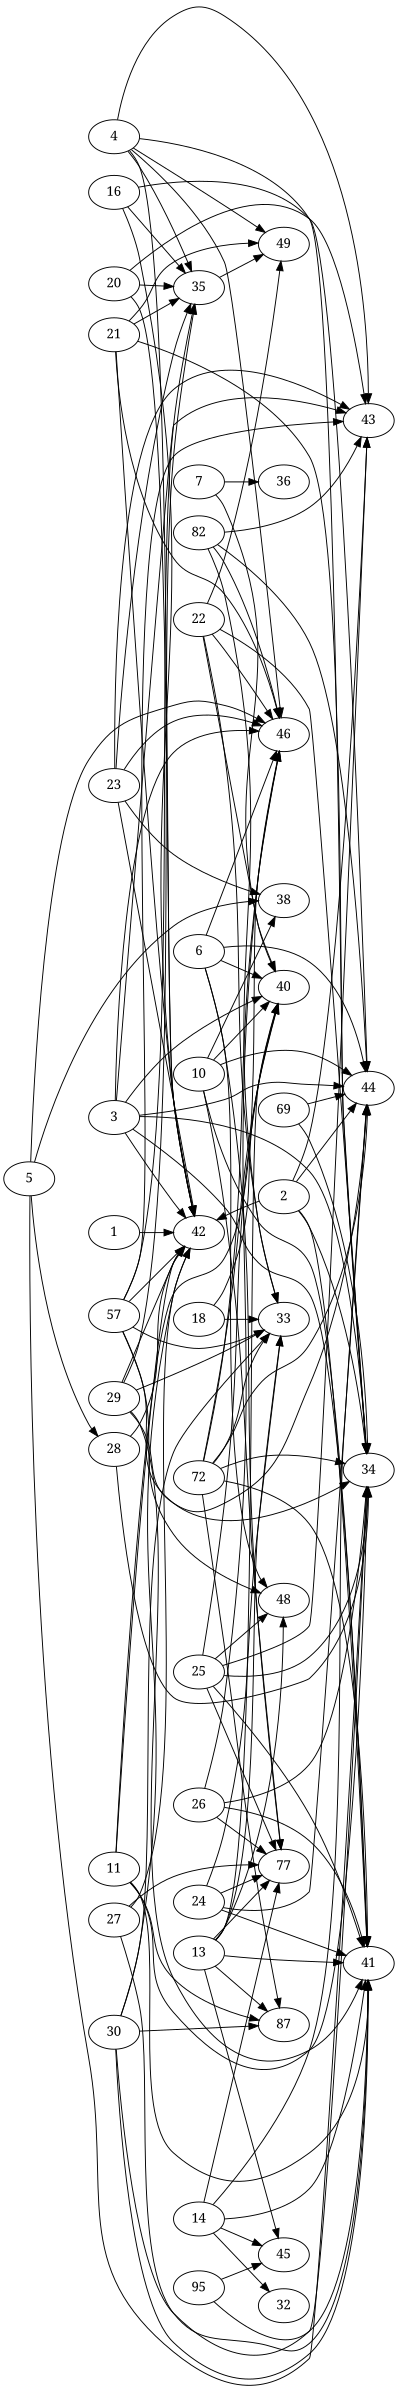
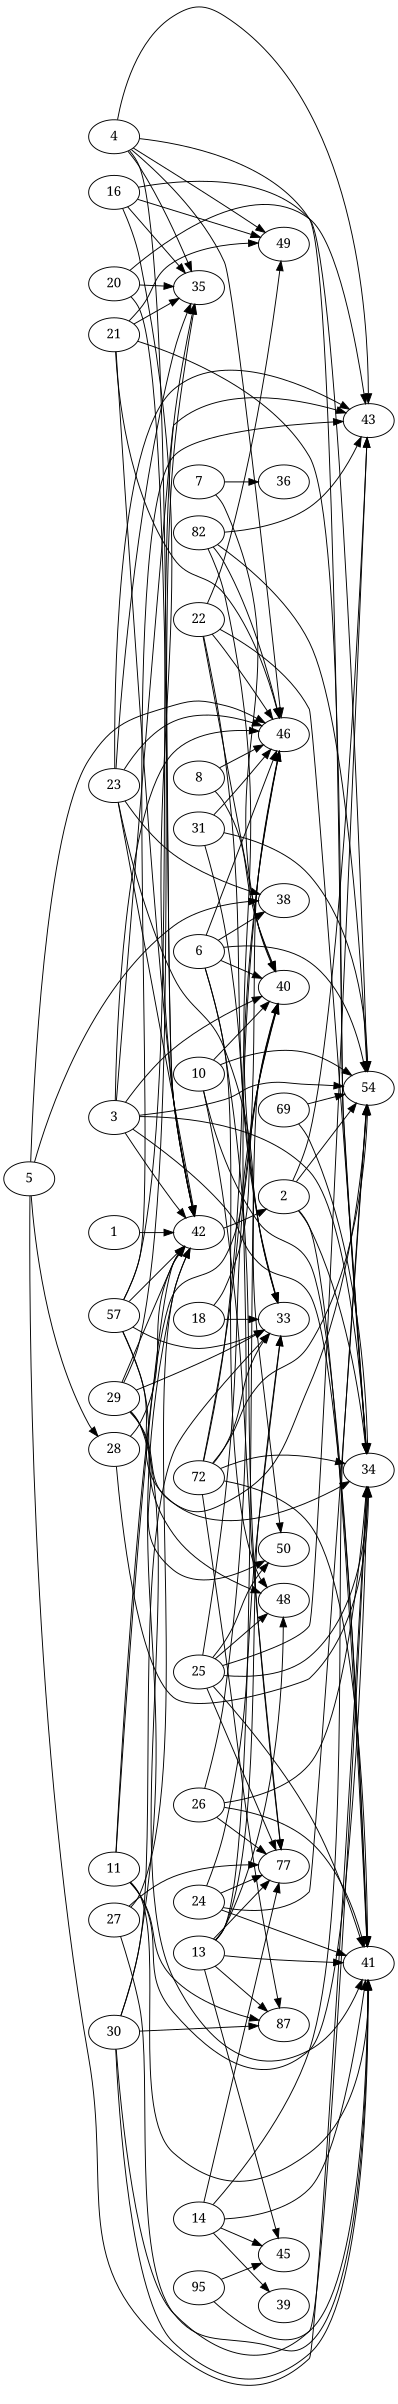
edge "35" -> "49": now "16" -> "49"
node "8": added
node "31": added
edge "10" -> "38": now "6" -> "38"
node "44": label "44" -> "54"
edge "2" -> "42": reversed
node "50": added
node "32": label "32" -> "39"
